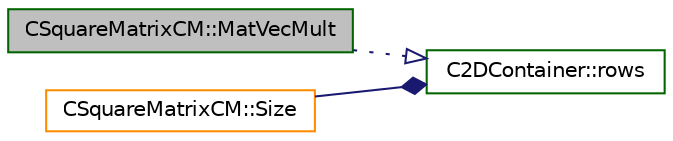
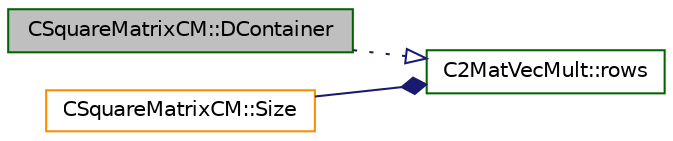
node "CSquareMatrixCM::MatVecMult": label "CSquareMatrixCM::MatVecMult" -> "CSquareMatrixCM::DContainer"
node "C2DContainer::rows": label "C2DContainer::rows" -> "C2MatVecMult::rows"
